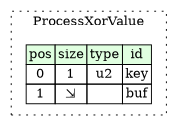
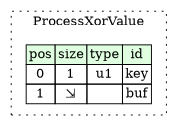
node "pos": text "u2" -> "u1"
